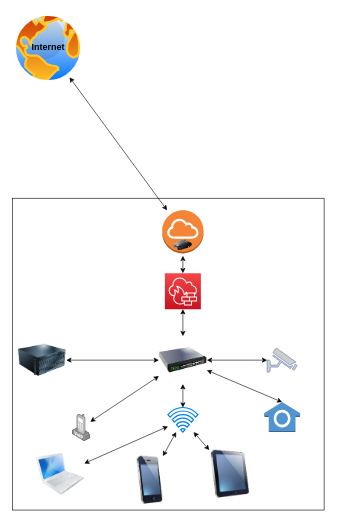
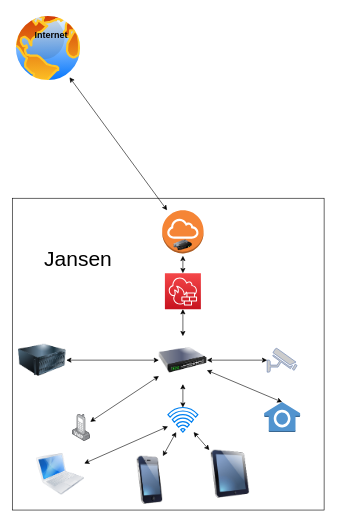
node "Internet": moved (48, 42) -> (51, 30)
node "Jansen": added
